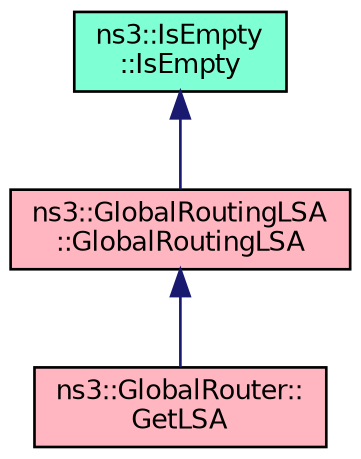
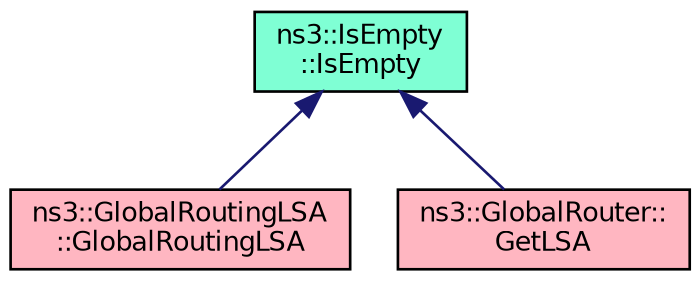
edge "ns3::GlobalRouter:: GetLSA" -> "ns3::GlobalRoutingLSA ::GlobalRoutingLSA": now "ns3::GlobalRouter:: GetLSA" -> "ns3::IsEmpty ::IsEmpty"
